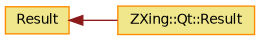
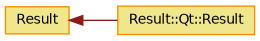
node "ZXing::Qt::Result": label "ZXing::Qt::Result" -> "Result::Qt::Result"
